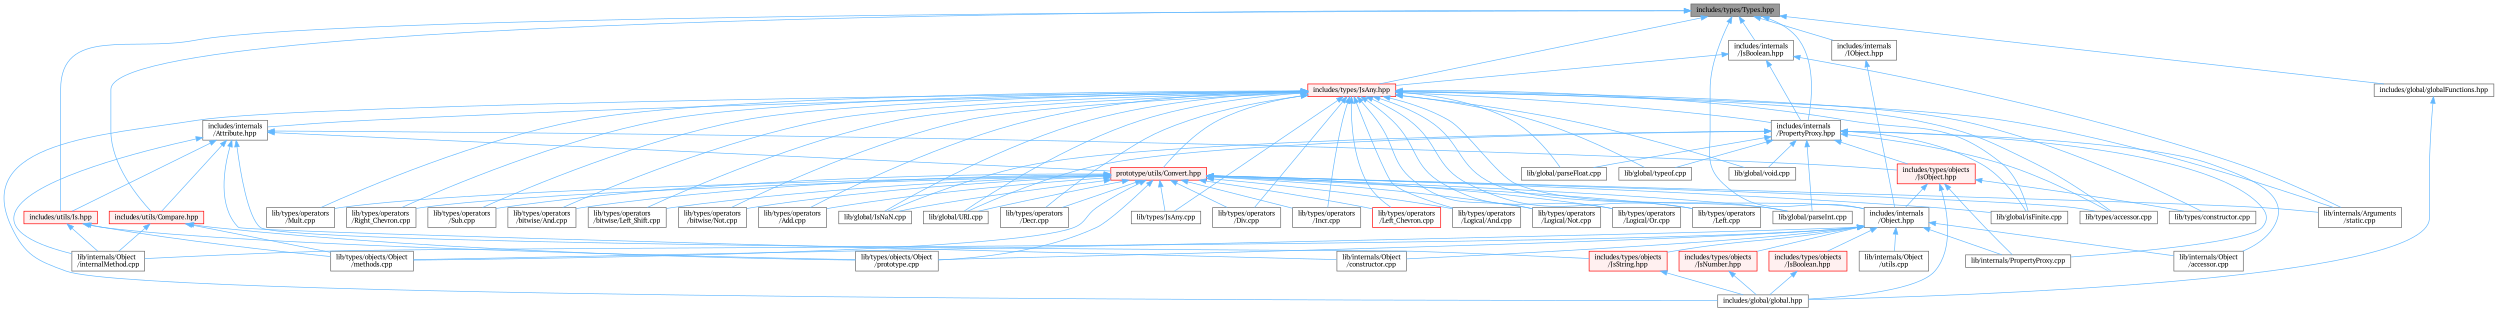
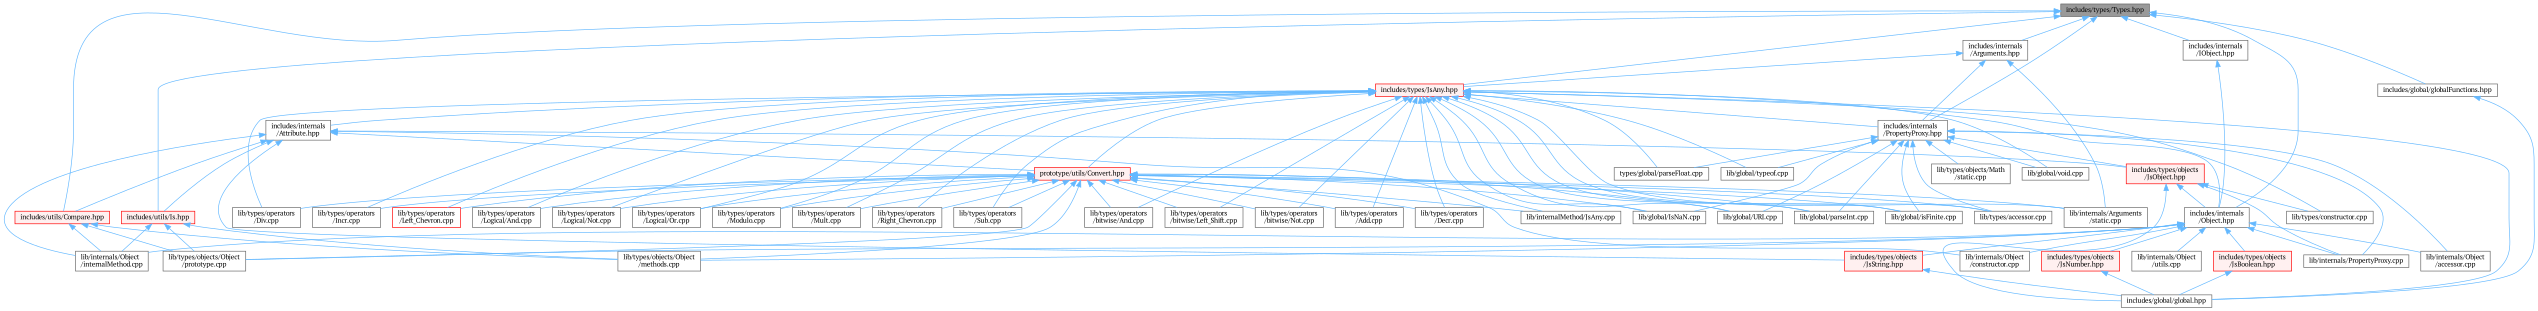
node "includes/internals /JsBoolean.hpp": label "includes/internals /JsBoolean.hpp" -> "includes/internals /Arguments.hpp"
node "lib/global/parseFloat.cpp": label "lib/global/parseFloat.cpp" -> "types/global/parseFloat.cpp"
node "lib/types/objects/Math /static.cpp": added
node "lib/types/JsAny.cpp": label "lib/types/JsAny.cpp" -> "lib/internalMethod/JsAny.cpp"
node "lib/types/operators /Left.cpp": label "lib/types/operators /Left.cpp" -> "lib/types/operators /Modulo.cpp"
